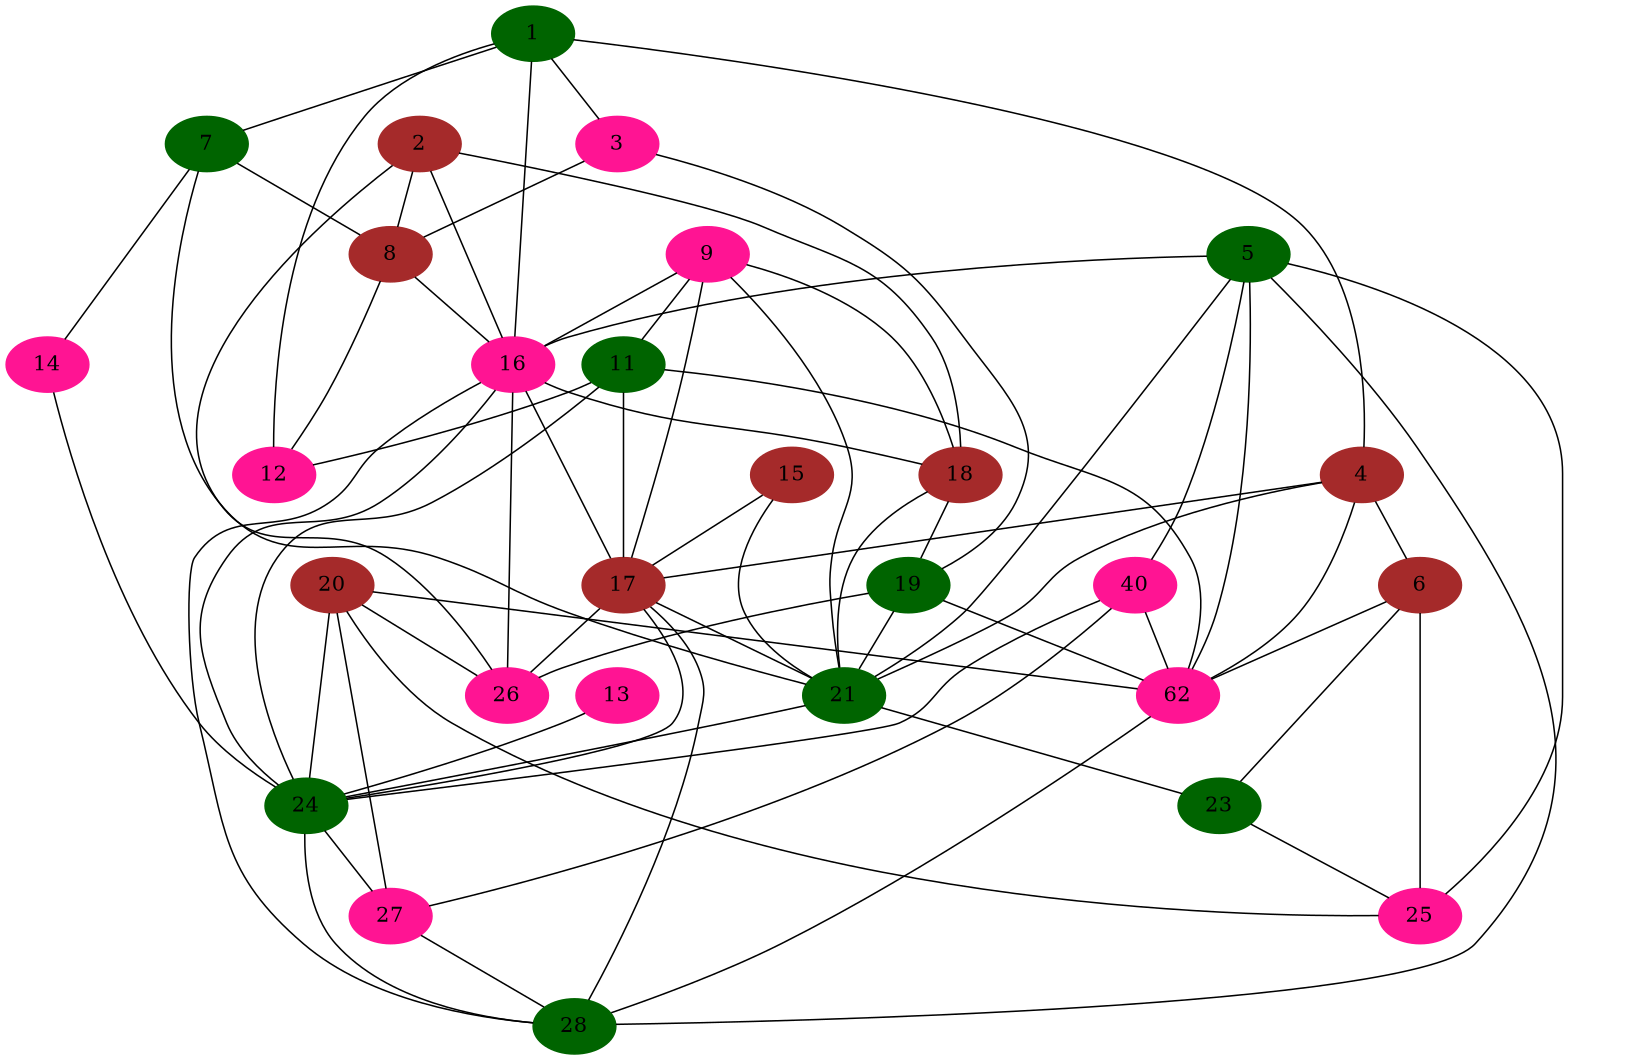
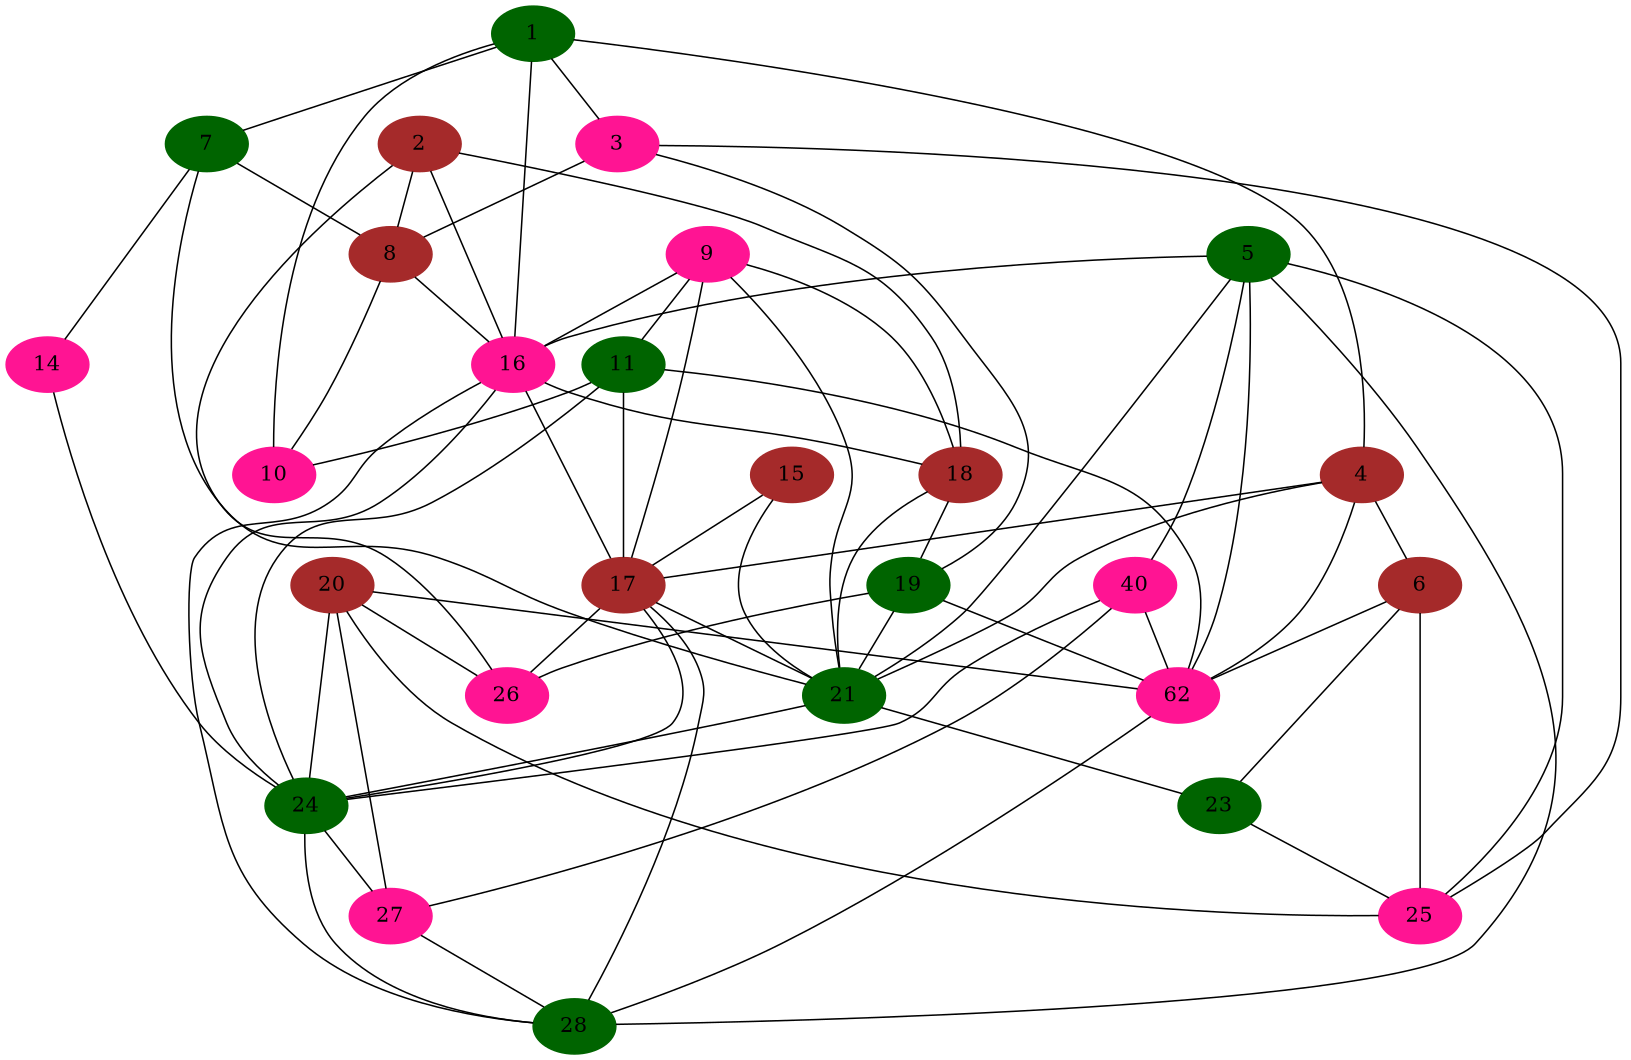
edge "3" -- "25": added
node "12": label "12" -> "10"
edge "16" -- "26": removed
node "13": removed
